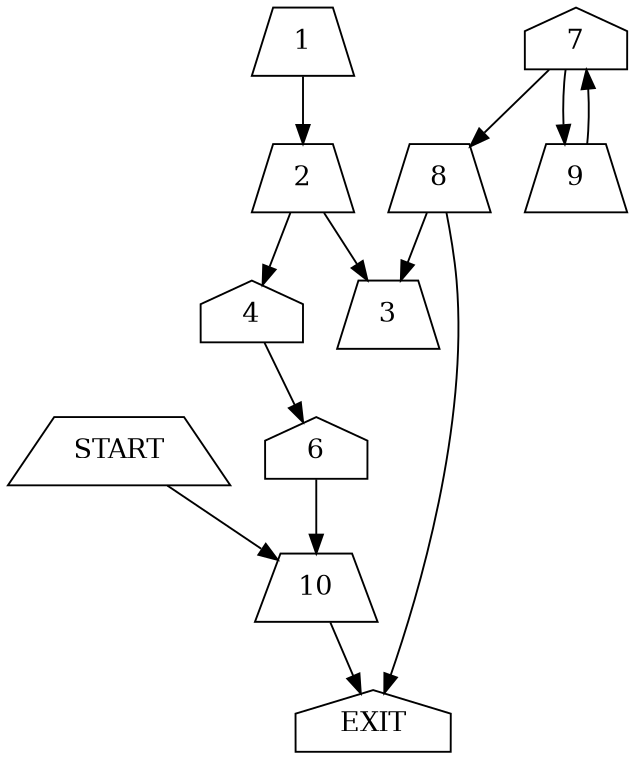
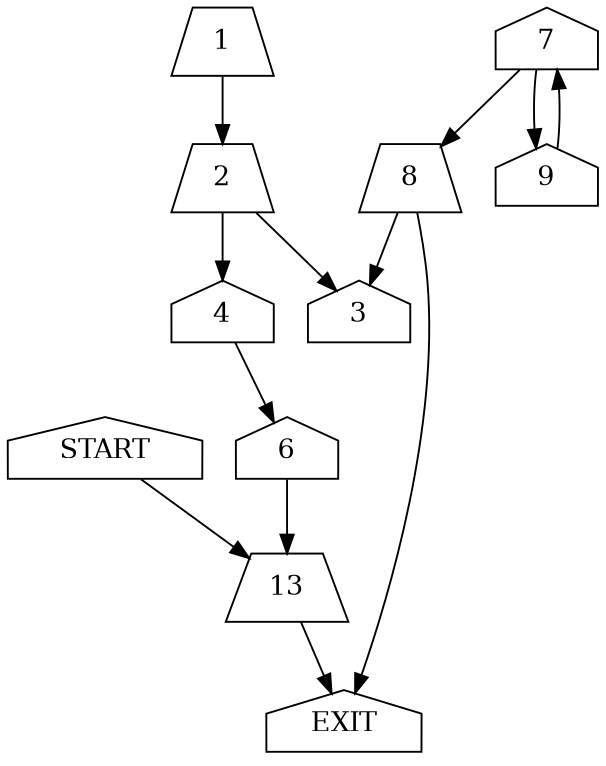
node "9": shape trapezium -> house
node "3": shape trapezium -> house
node "START": shape trapezium -> house
node "10": label "10" -> "13"
